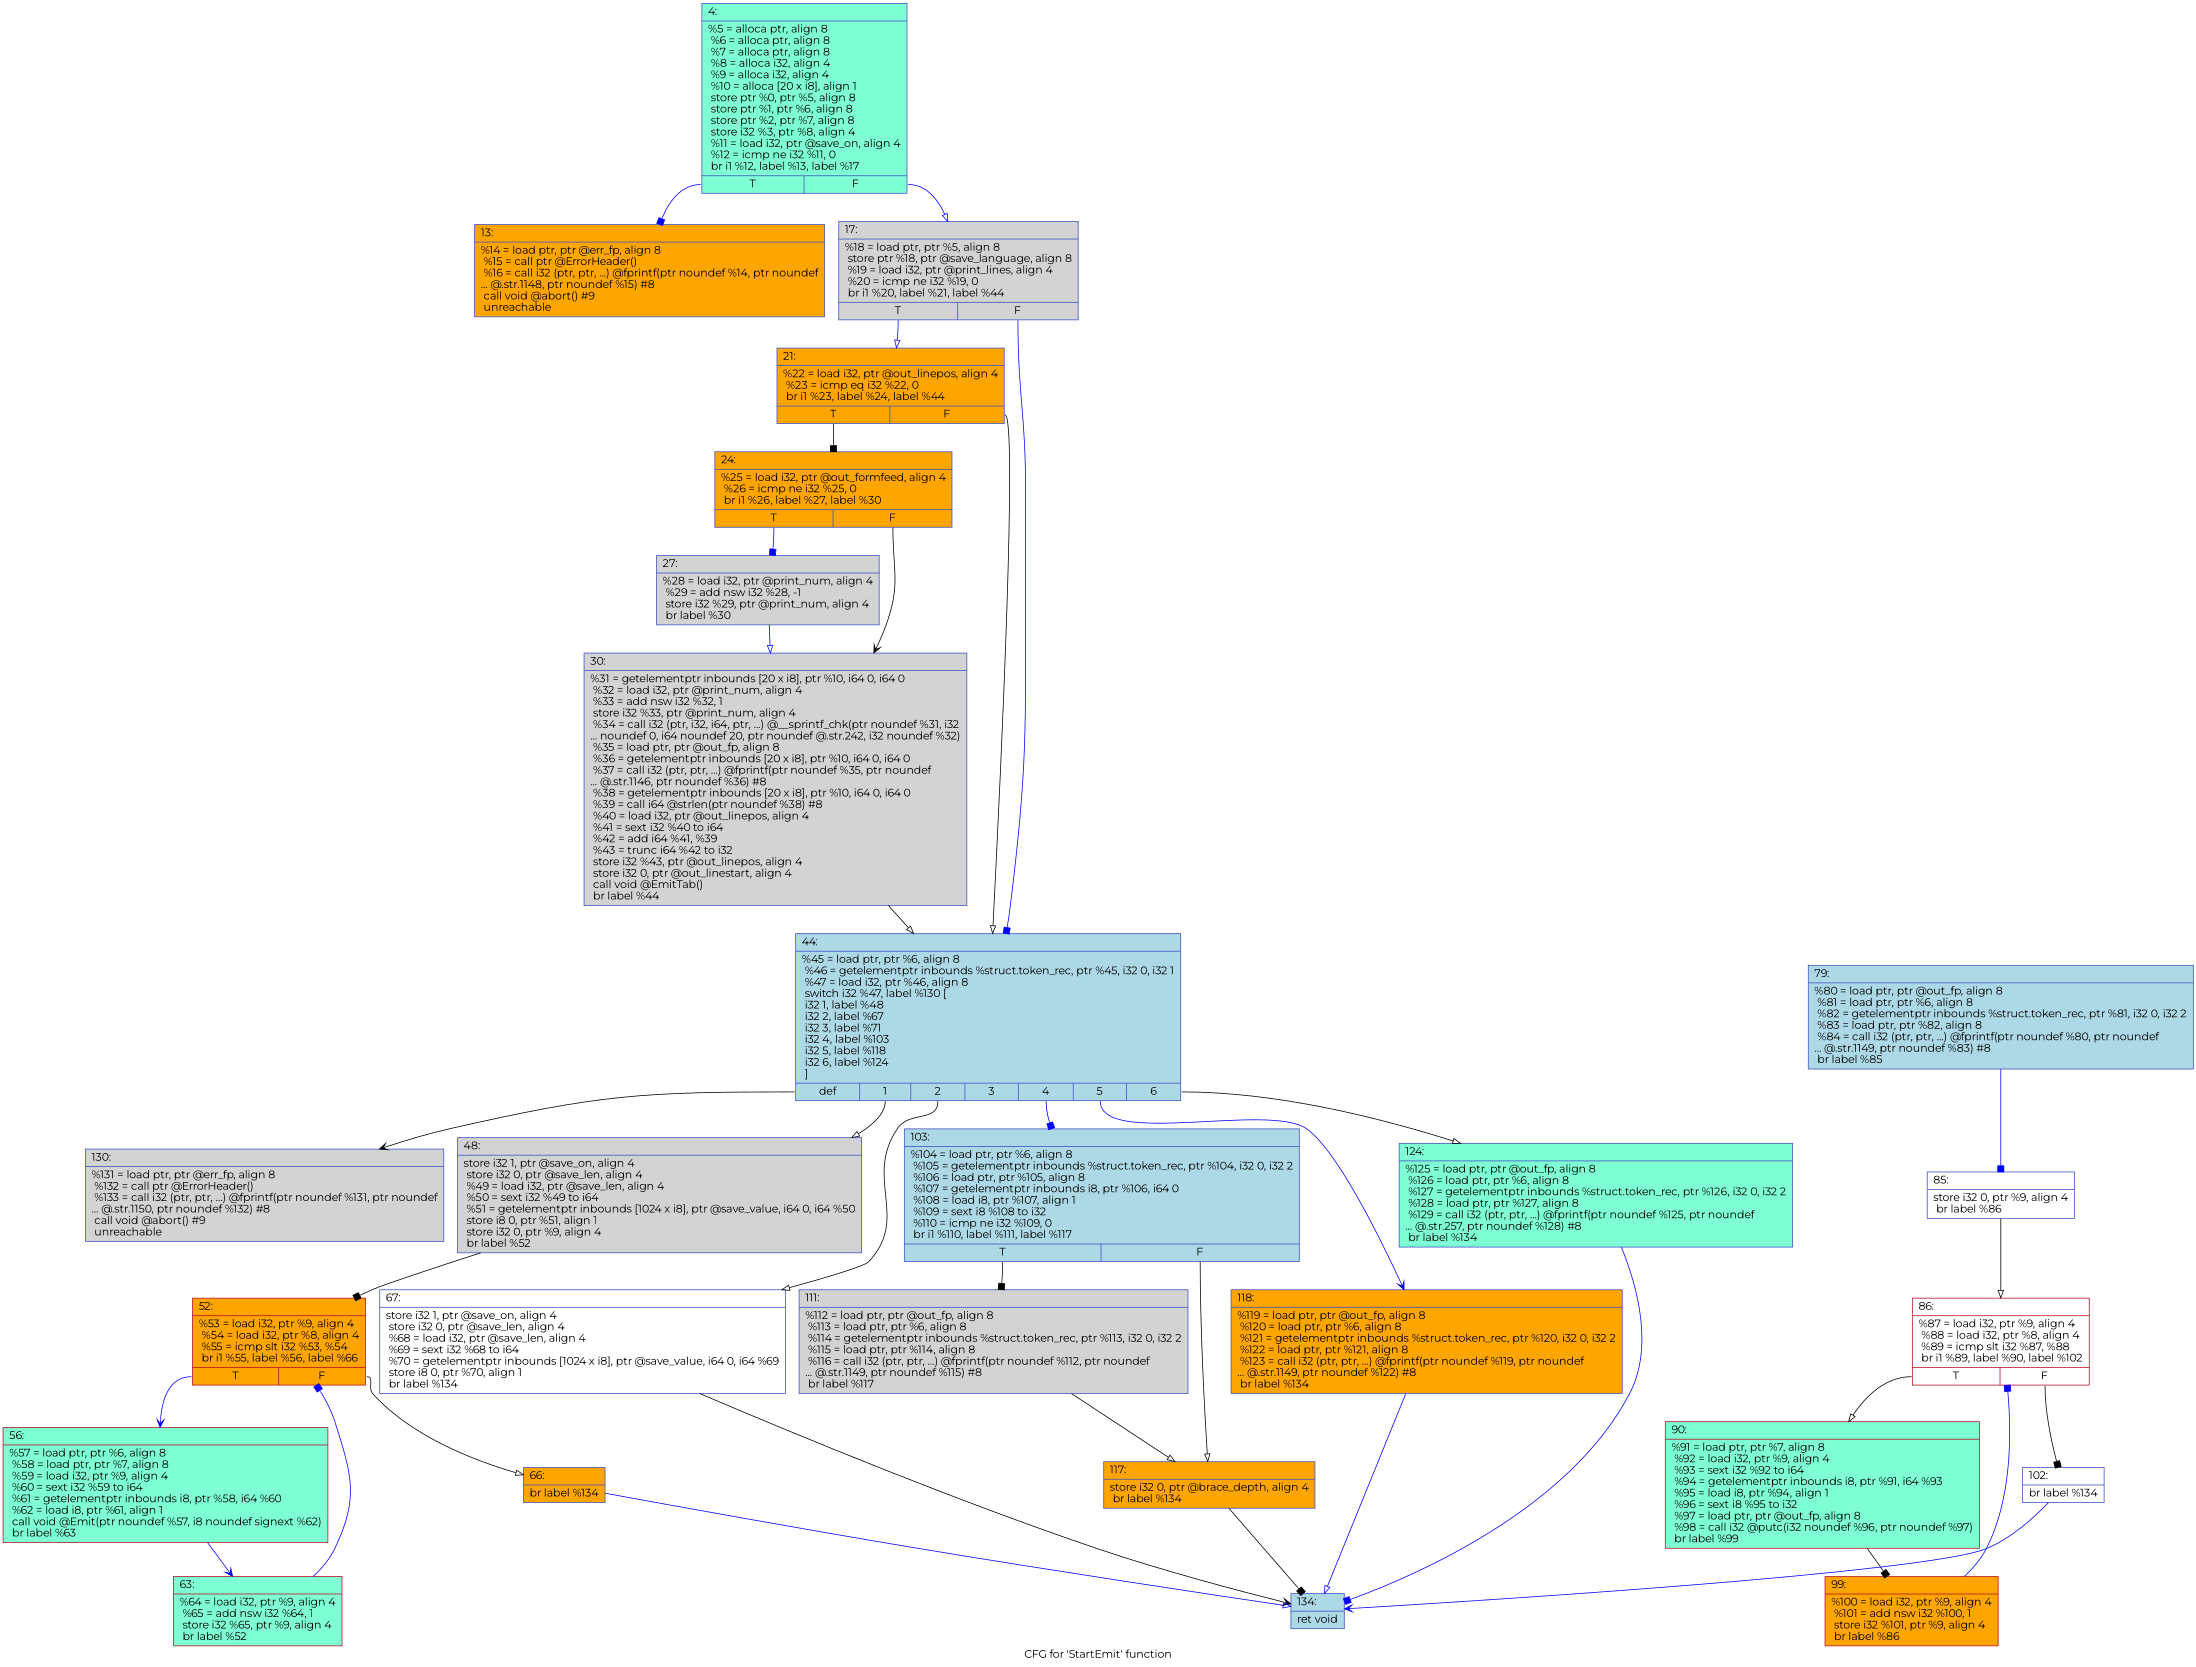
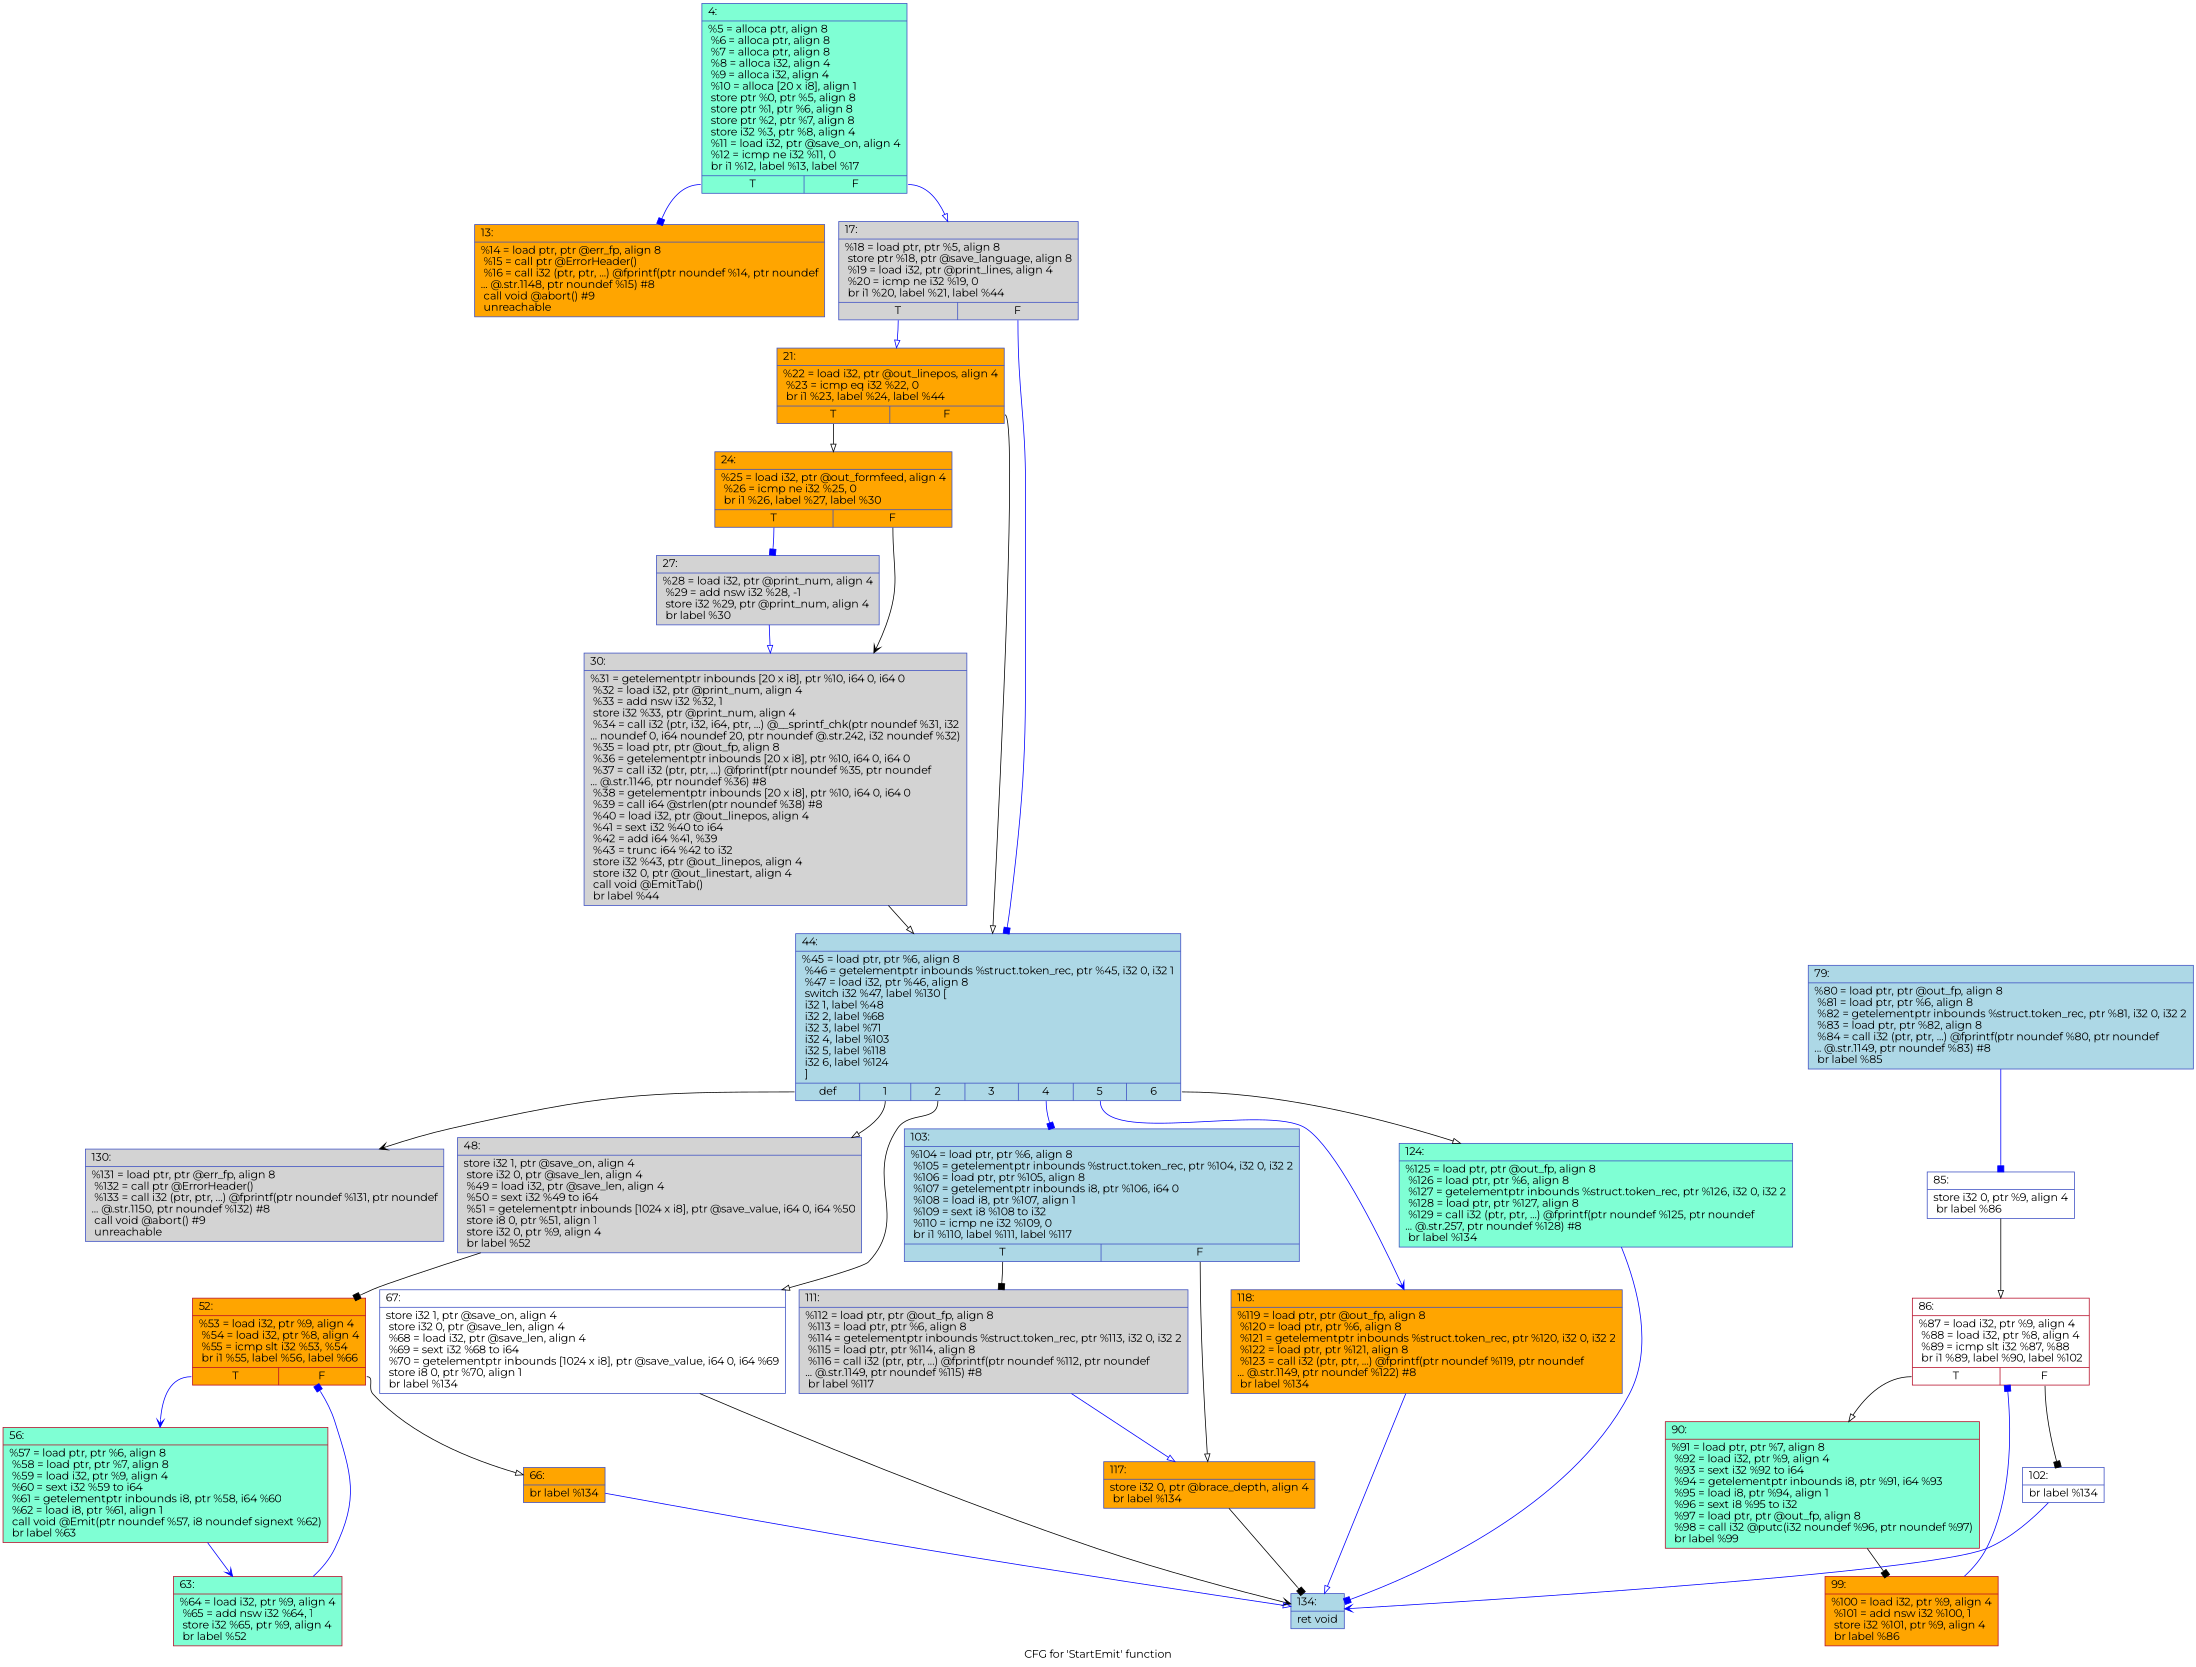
edge "21:" -> "24:": arrowhead box -> onormal
node "44:": text "i32 2, label %67" -> "i32 2, label %68"
edge "111:" -> "117:": color black -> blue
